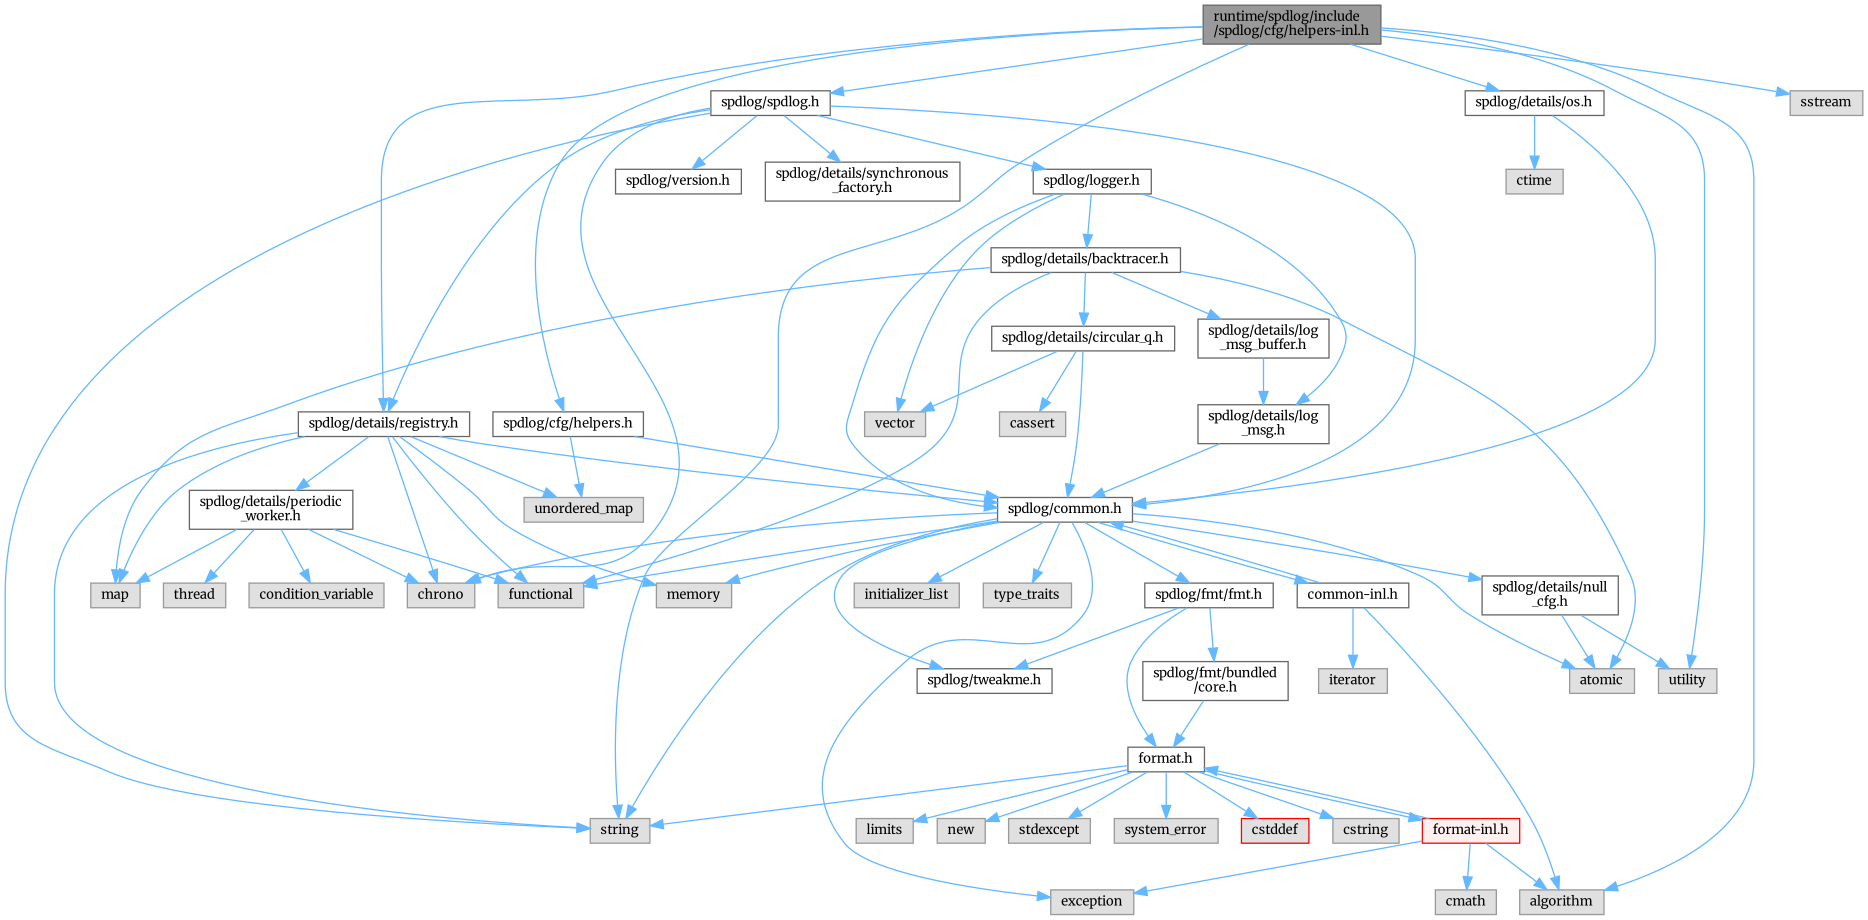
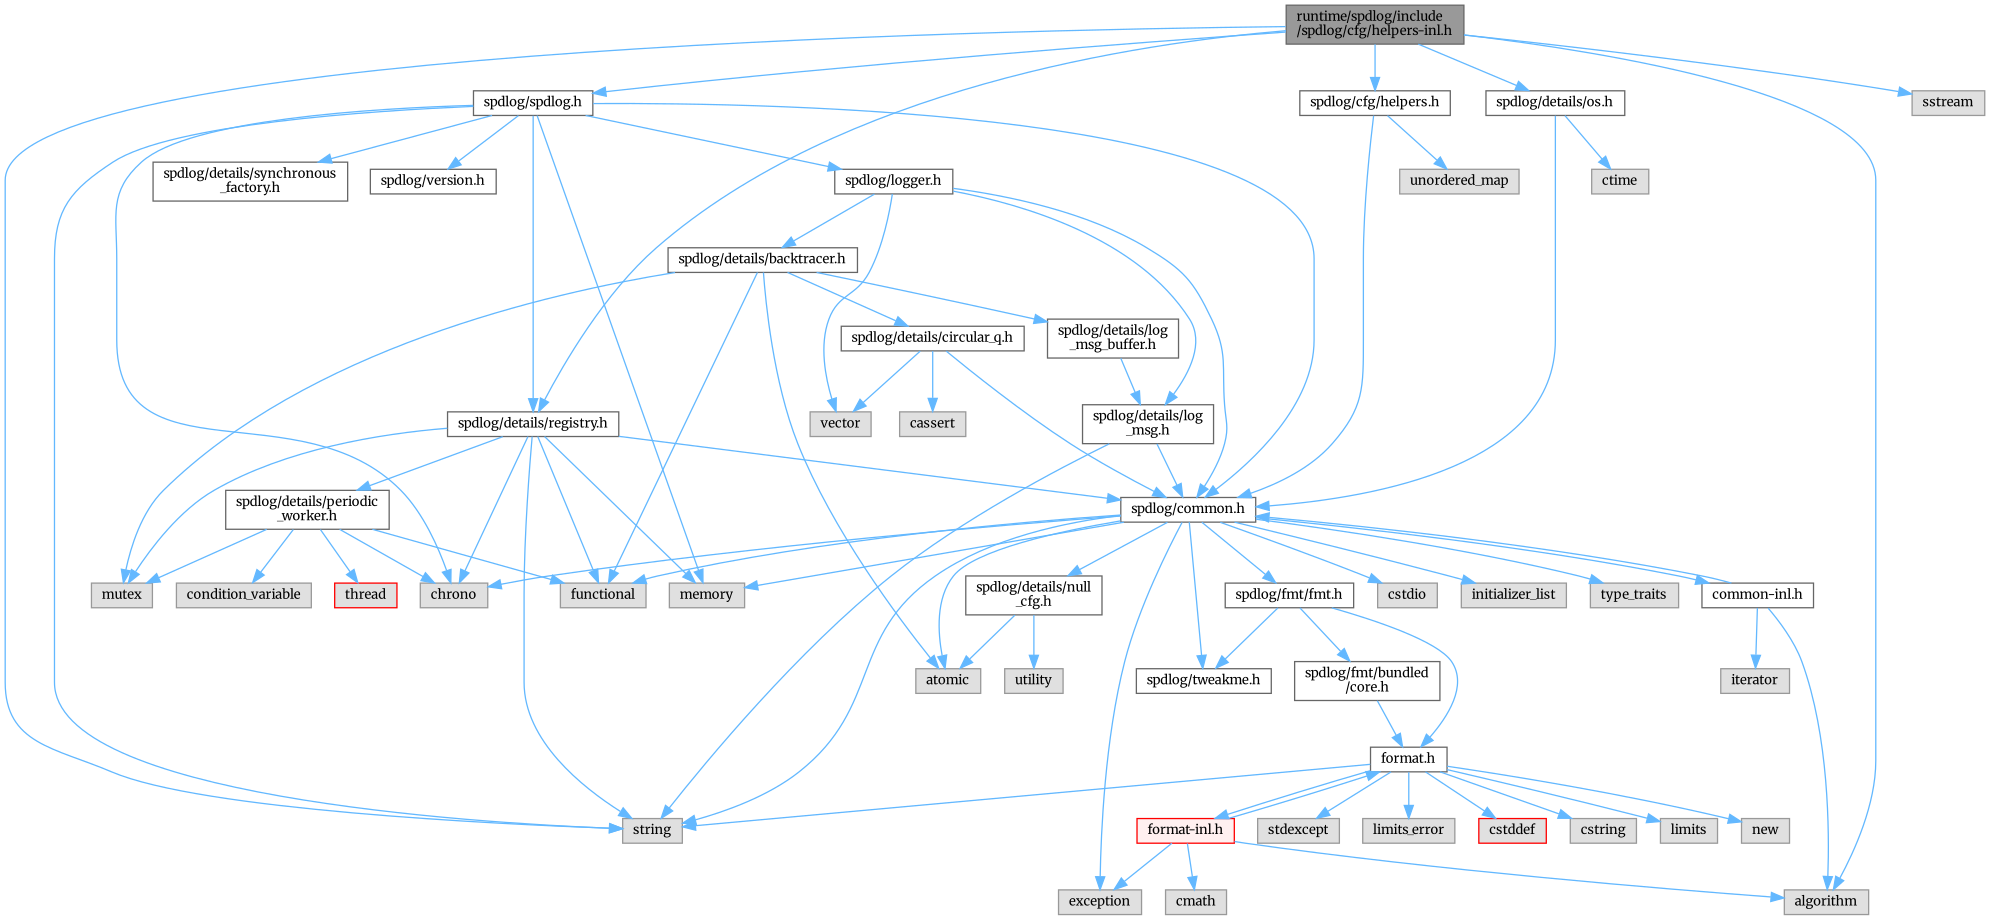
edge "runtime/spdlog/include /spdlog/cfg/helpers-inl.h" -> "utility": removed
edge "spdlog/spdlog.h" -> "memory": added
edge "spdlog/details/registry.h" -> "unordered_map": removed
node "map": label "map" -> "mutex"
node "thread": color grey60 -> red
node "cstdio": added
edge "spdlog/details/log _msg.h" -> "string": added
node "system_error": label "system_error" -> "limits_error"
